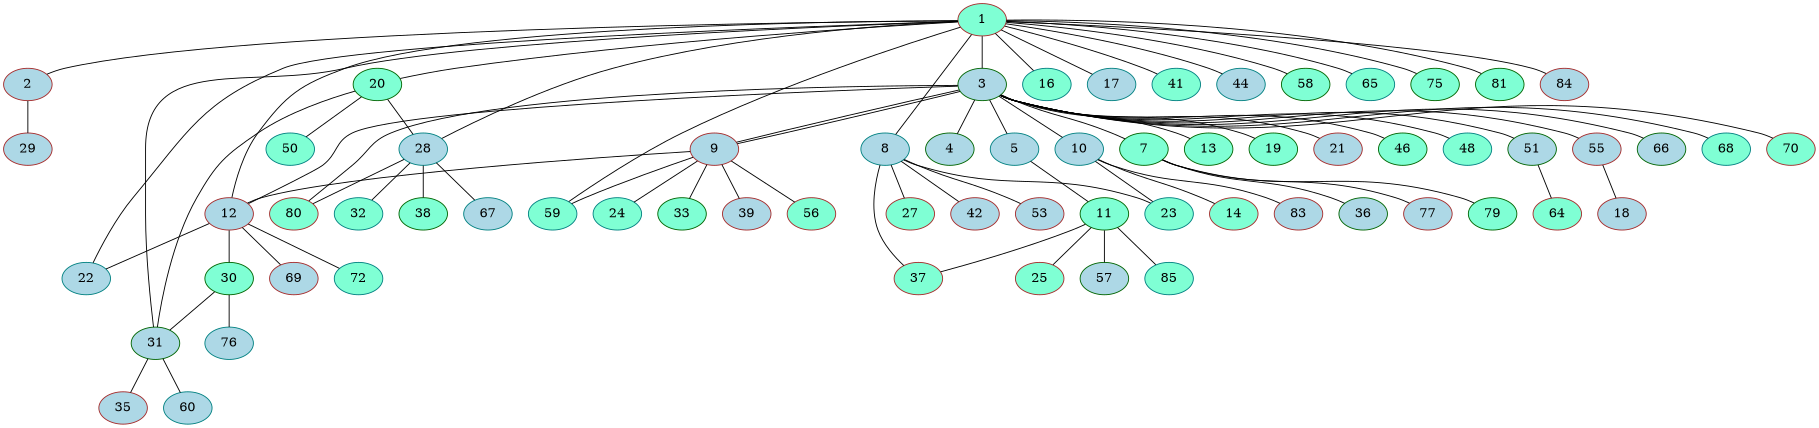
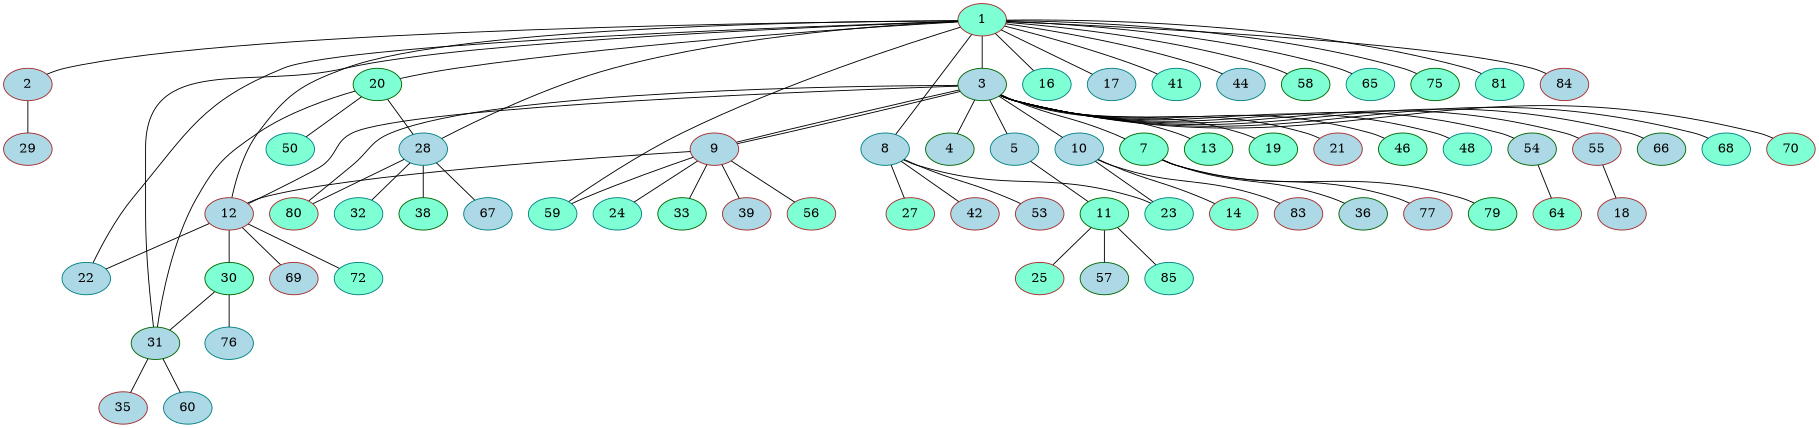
node "81": color darkgreen -> teal
node "51": label "51" -> "54"
node "37": removed
